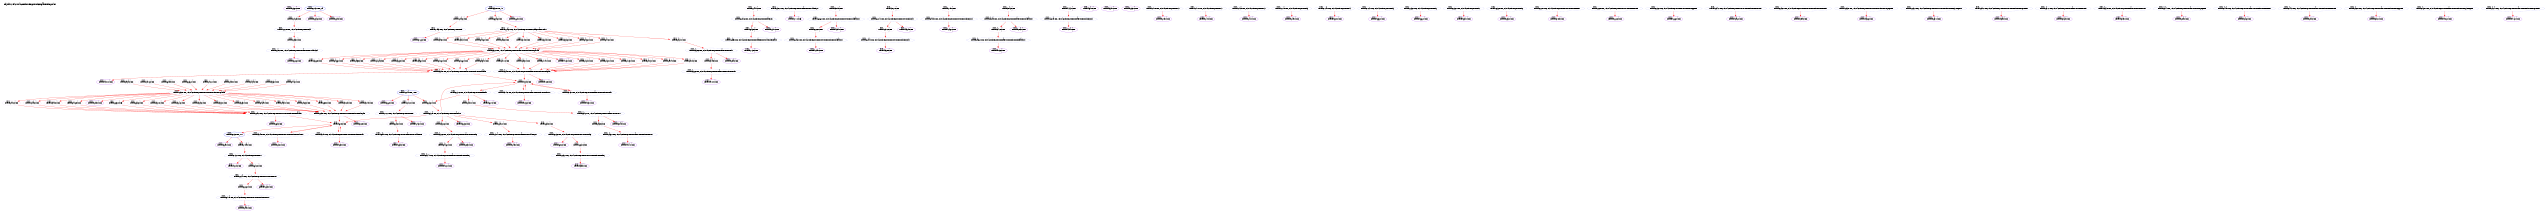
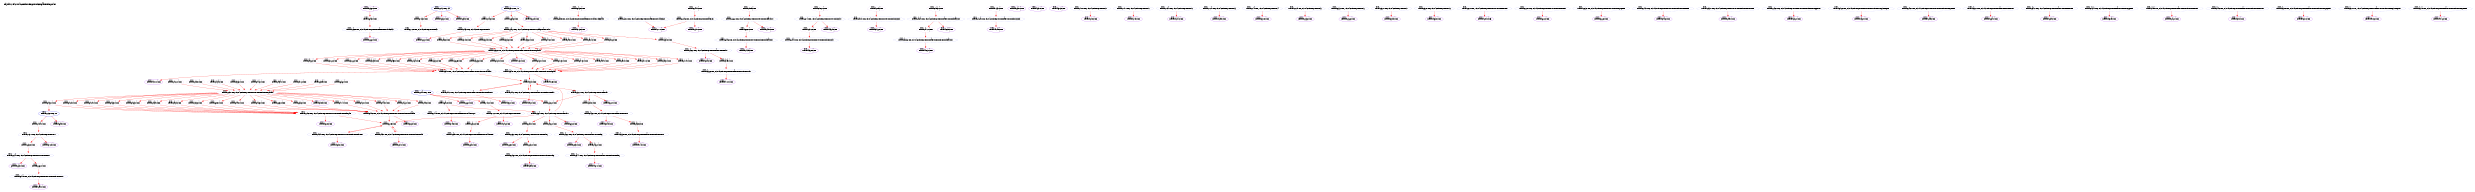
edge "0xaaaaab885980 TOP->FSM_4ContinueInput__DOT__state_wen" -> "0xaaaaab88a520@TOP": now "0xaaaaab885980 TOP->FSM_4ContinueInput__DOT__state_wen" -> "0xaaaaab987710@TOP"
edge "0xaaaaab8812e0 TOP->FSM_4ContinueInput__DOT__clk" -> "0xaaaaab889f20@TOP": now "0xaaaaab965680@TOP" -> "0xaaaaab889f20@TOP"
node "0xaaaaab891740@TOP": added
edge "0xaaaaab8858a0 TOP->FSM_4ContinueInput__DOT__state_dout" -> "0xaaaaab88ab20@TOP": reversed
edge "0xaaaaab9680e0@TOP" -> "0xaaaaab8823c0 TOP->out": now "0xaaaaab895510@TOP" -> "0xaaaaab8823c0 TOP->out"
